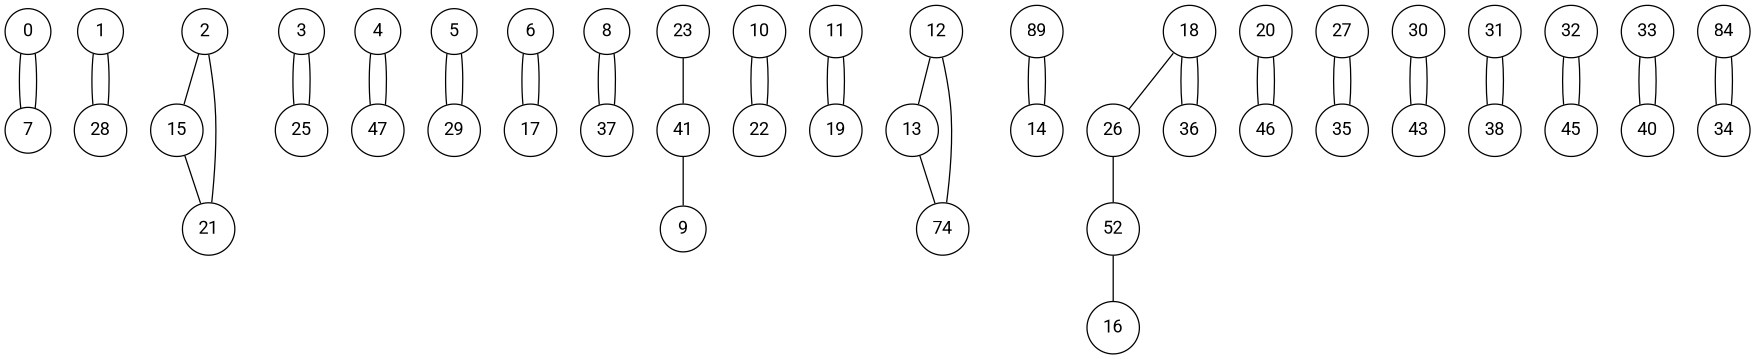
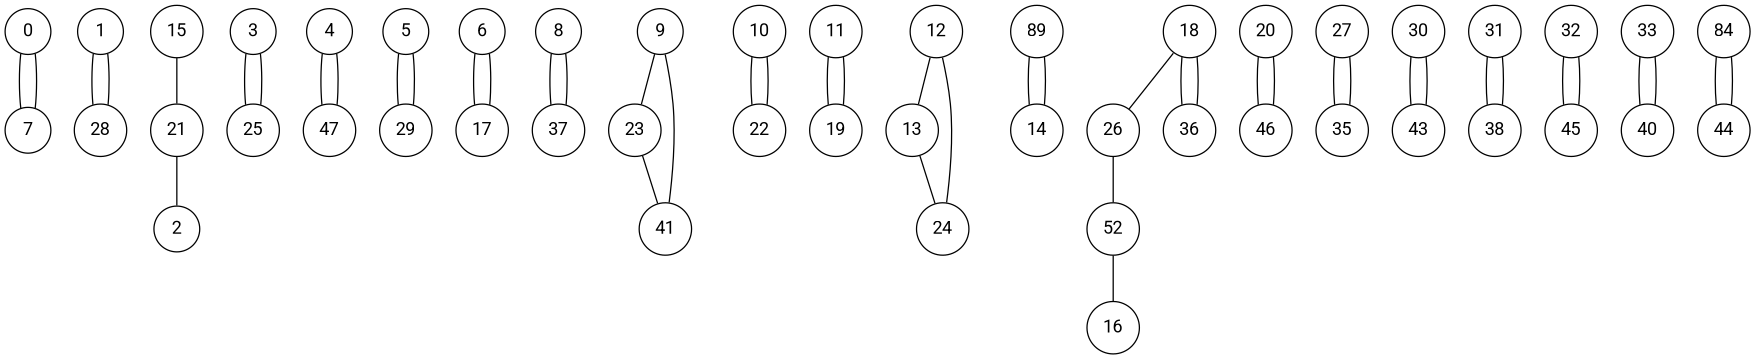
edge "2" -- "15": removed
edge "9" -- "23": added
node "34": label "34" -> "44"
node "74": label "74" -> "24"
